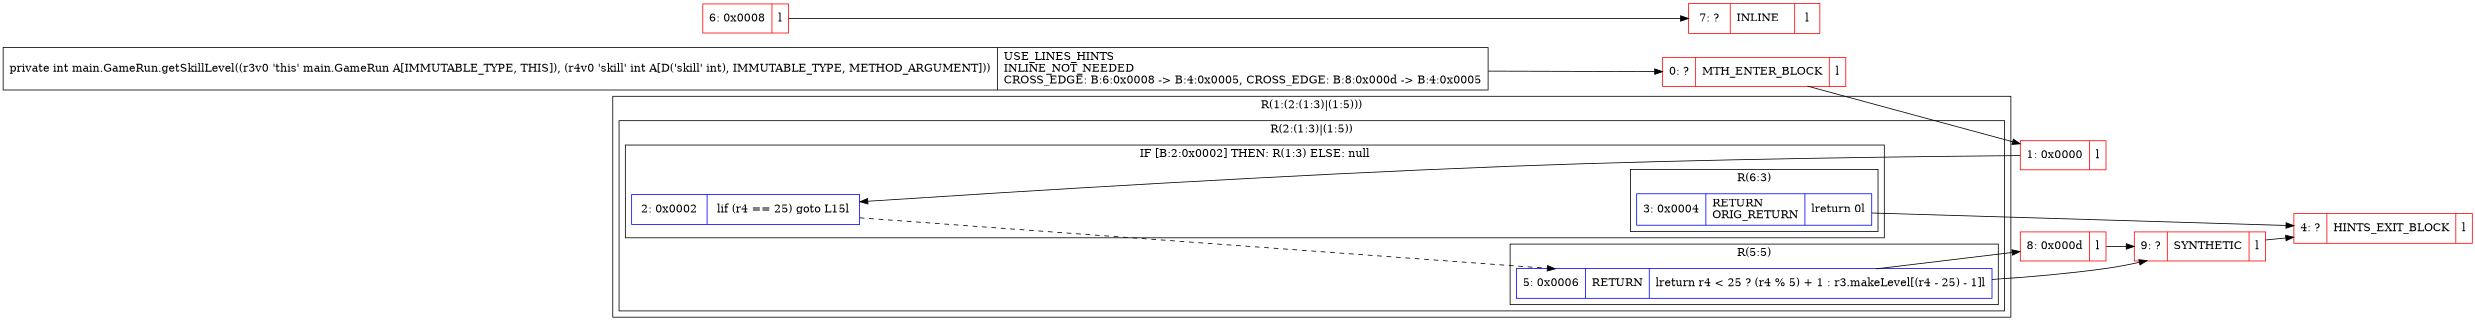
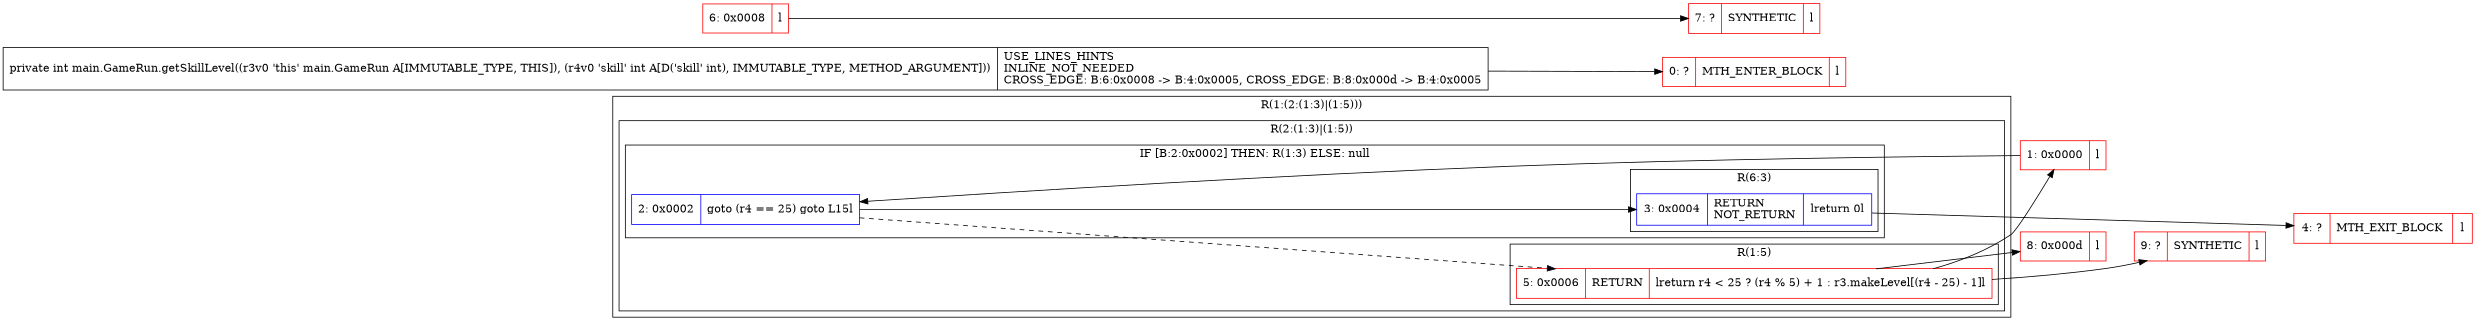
node "7: ?": text "INLINE" -> "SYNTHETIC"
edge "0: ?" -> "1: 0x0000": now "5: 0x0006" -> "1: 0x0000"
node "2: 0x0002": text "lif (r4 == 25) goto L15l" -> "goto (r4 == 25) goto L15l"
edge "2: 0x0002" -> "3: 0x0004": added
node "3: 0x0004": text "ORIG_RETURN" -> "NOT_RETURN"
node "4: ?": text "HINTS_EXIT_BLOCK" -> "MTH_EXIT_BLOCK"
edge "9: ?" -> "4: ?": removed
edge "8: 0x000d" -> "9: ?": removed
cluster "R(5:5)": label "R(5:5)" -> "R(1:5)"
node "5: 0x0006": color blue -> red
